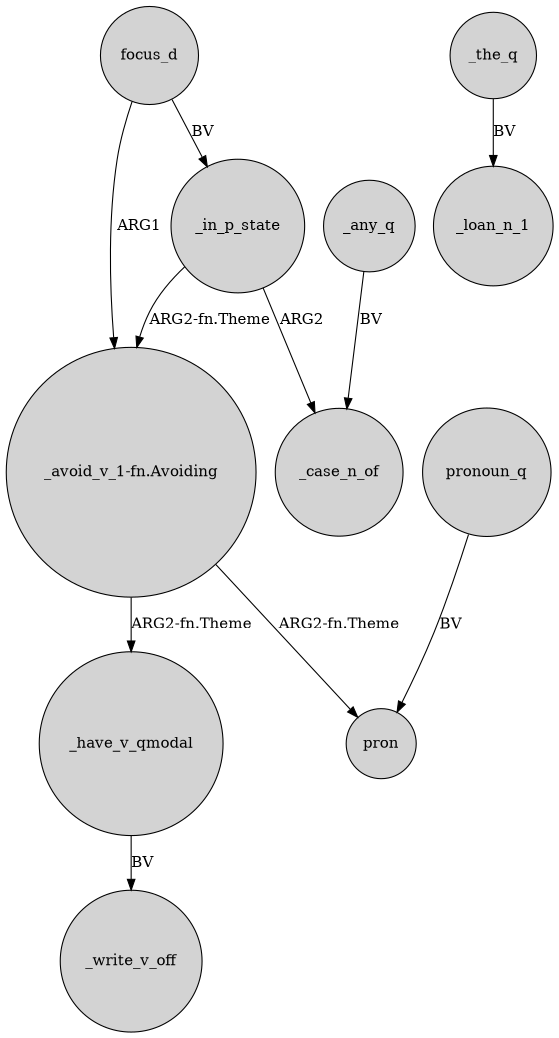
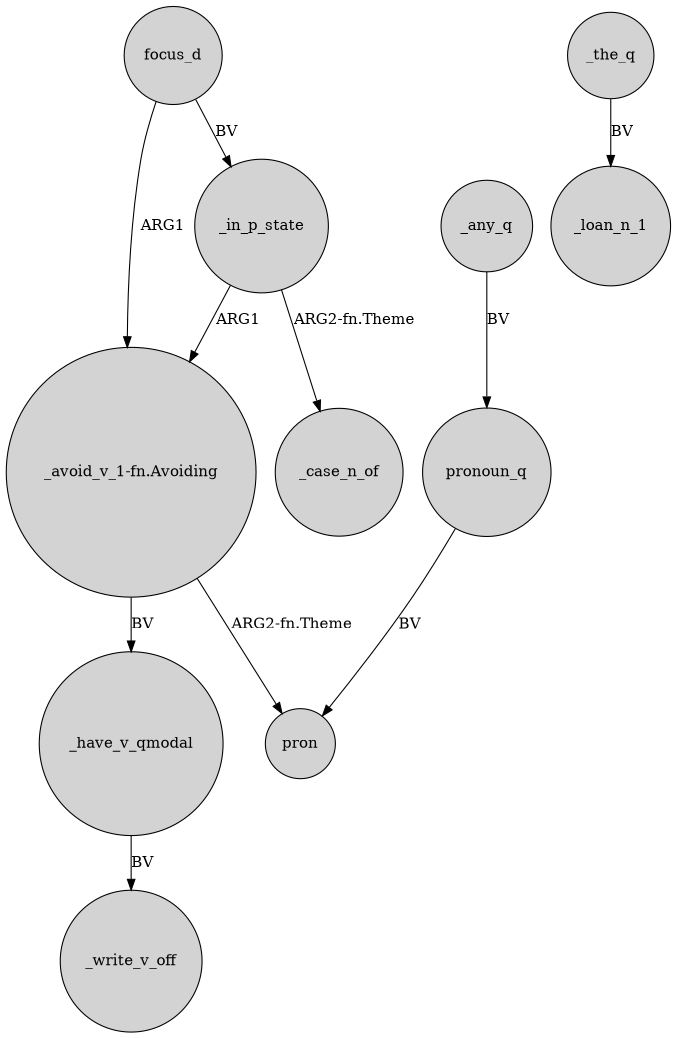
edge "_in_p_state" -> "_avoid_v_1-fn.Avoiding": label "ARG2-fn.Theme" -> "ARG1"
edge "_in_p_state" -> "_case_n_of": label "ARG2" -> "ARG2-fn.Theme"
edge "_any_q" -> "_case_n_of": now "_any_q" -> "pronoun_q"
edge "_avoid_v_1-fn.Avoiding" -> "_have_v_qmodal": label "ARG2-fn.Theme" -> "BV"
